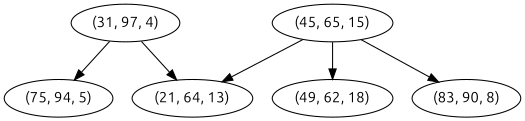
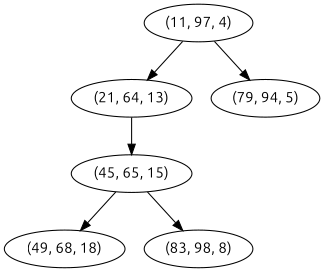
node "(31, 97, 4)": label "(31, 97, 4)" -> "(11, 97, 4)"
edge "(45, 65, 15)" -> "(21, 64, 13)": reversed
node "(75, 94, 5)": label "(75, 94, 5)" -> "(79, 94, 5)"
node "(49, 62, 18)": label "(49, 62, 18)" -> "(49, 68, 18)"
node "(83, 90, 8)": label "(83, 90, 8)" -> "(83, 98, 8)"
